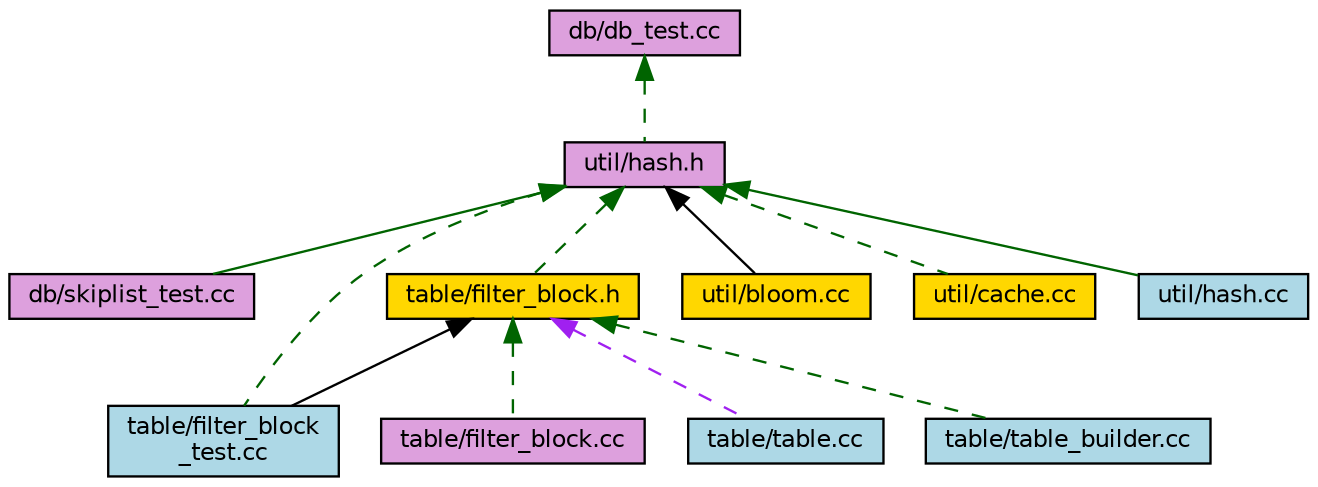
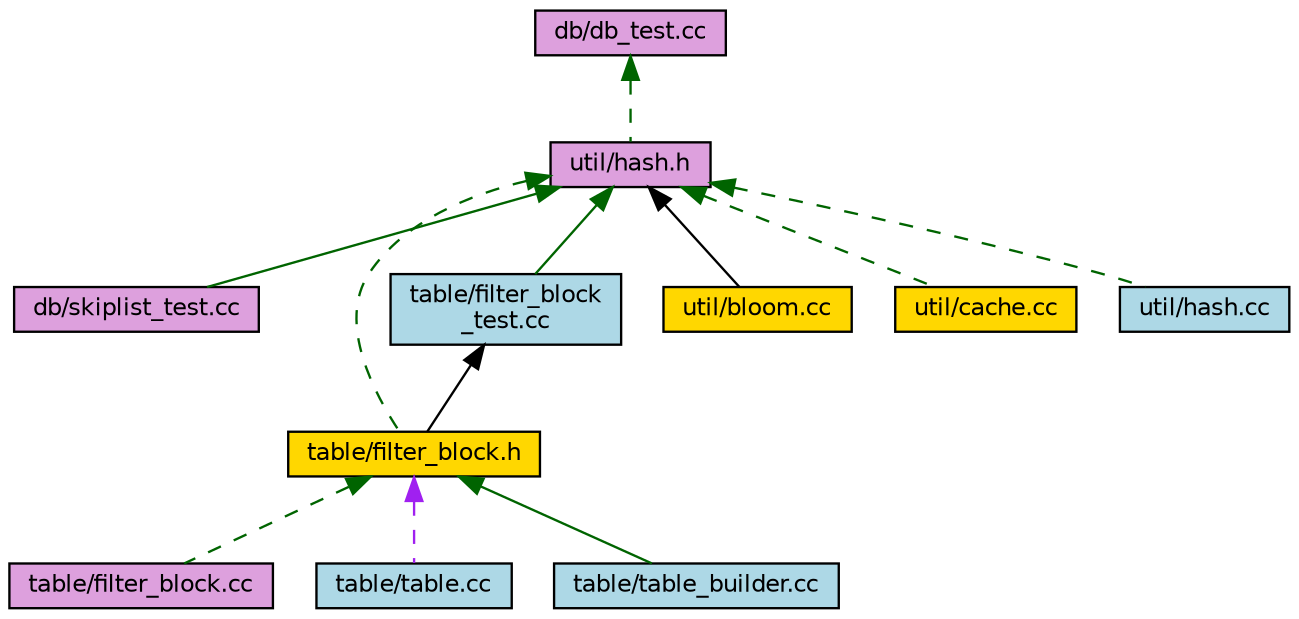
edge "util/hash.cc" -> "util/hash.h": style solid -> dashed
edge "table/filter_block _test.cc" -> "util/hash.h": style dashed -> solid
edge "table/filter_block _test.cc" -> "table/filter_block.h": reversed
edge "table/table_builder.cc" -> "table/filter_block.h": style dashed -> solid
